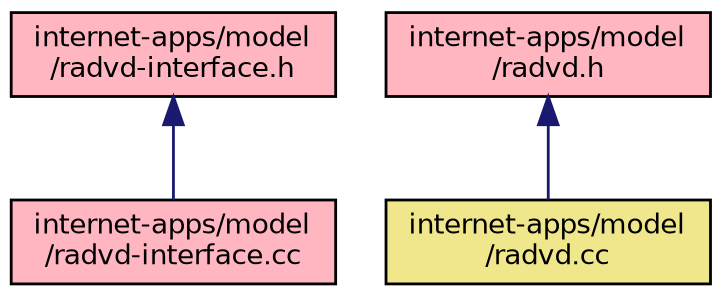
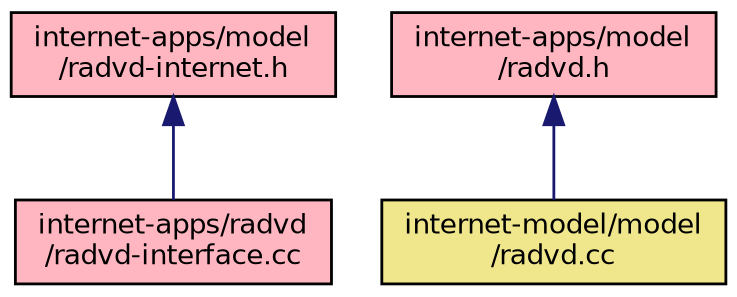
node "internet-apps/model /radvd-interface.h": label "internet-apps/model /radvd-interface.h" -> "internet-apps/model /radvd-internet.h"
node "internet-apps/model /radvd-interface.cc": label "internet-apps/model /radvd-interface.cc" -> "internet-apps/radvd /radvd-interface.cc"
node "internet-apps/model /radvd.cc": label "internet-apps/model /radvd.cc" -> "internet-model/model /radvd.cc"
